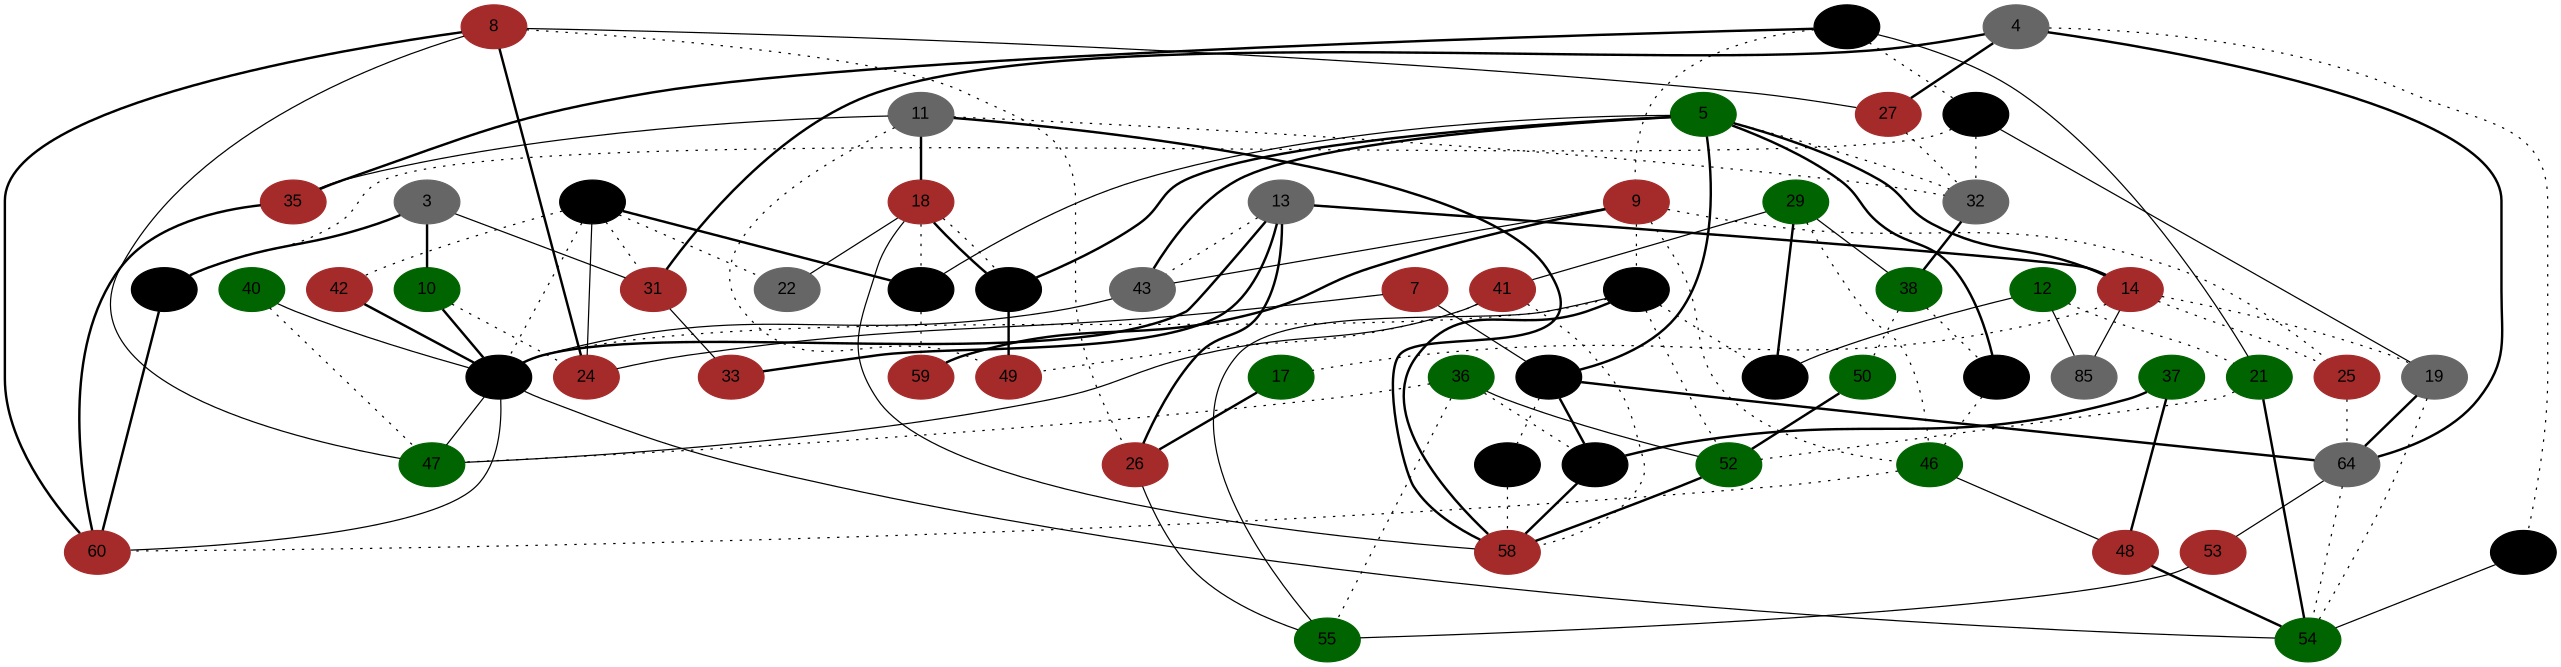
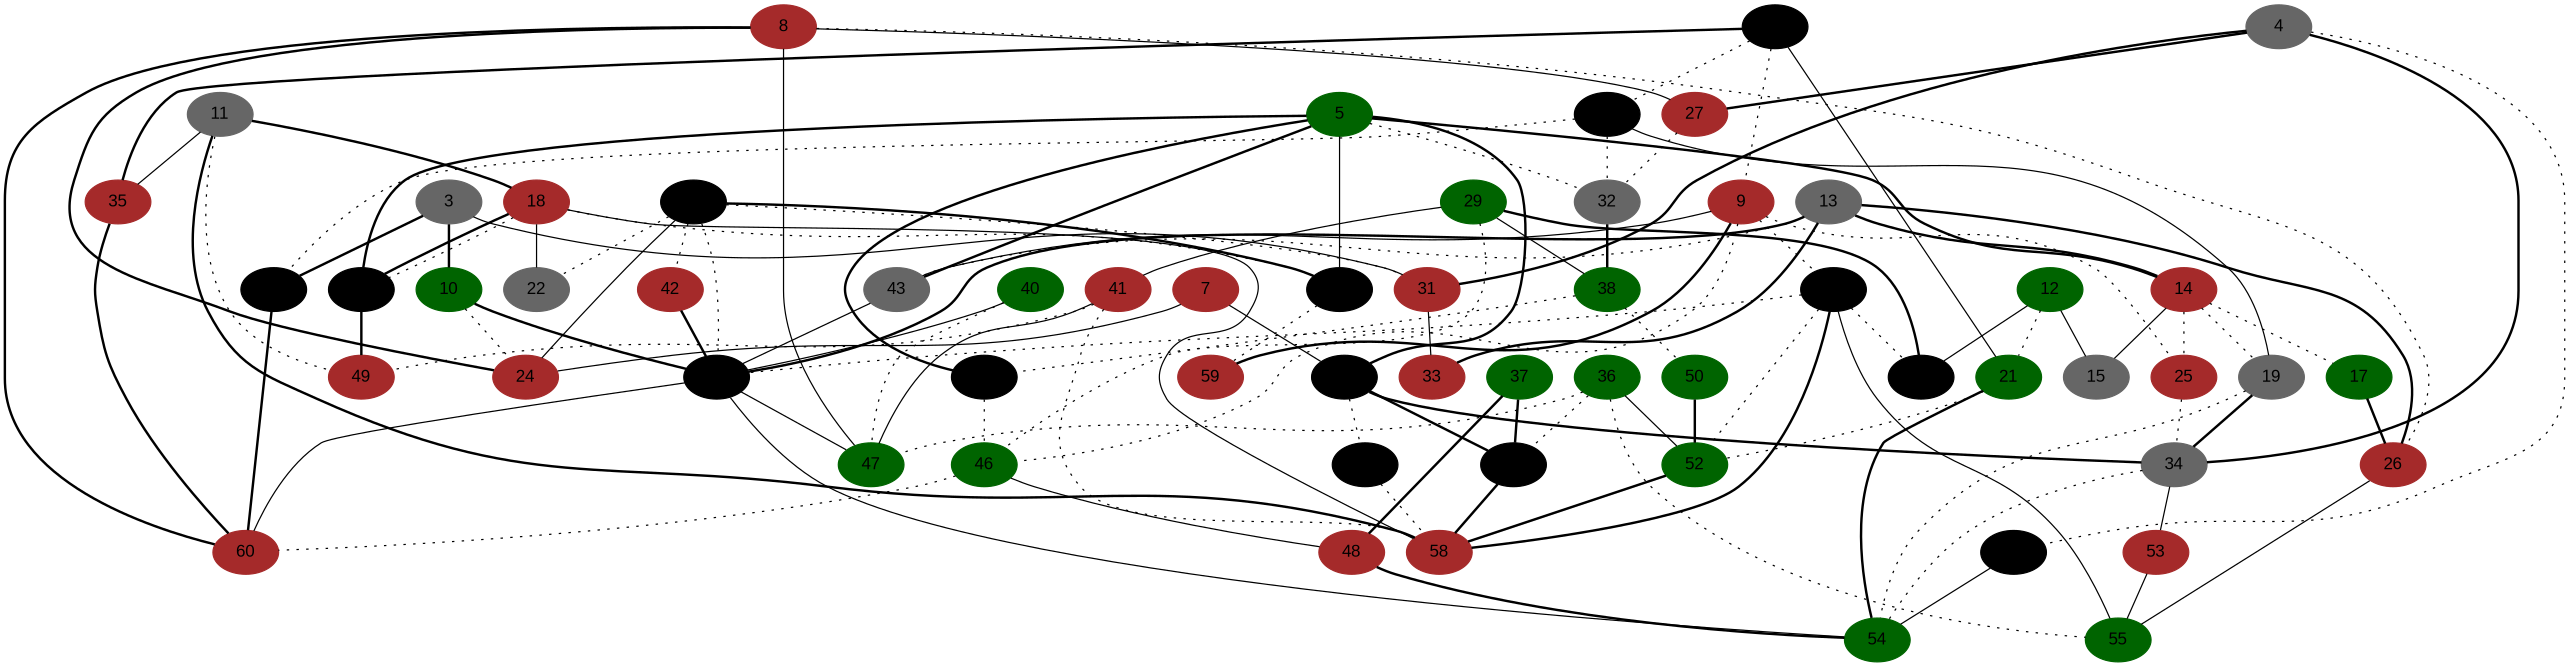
edge "11" -- "32": removed
node "85": label "85" -> "15"
node "64": label "64" -> "34"
